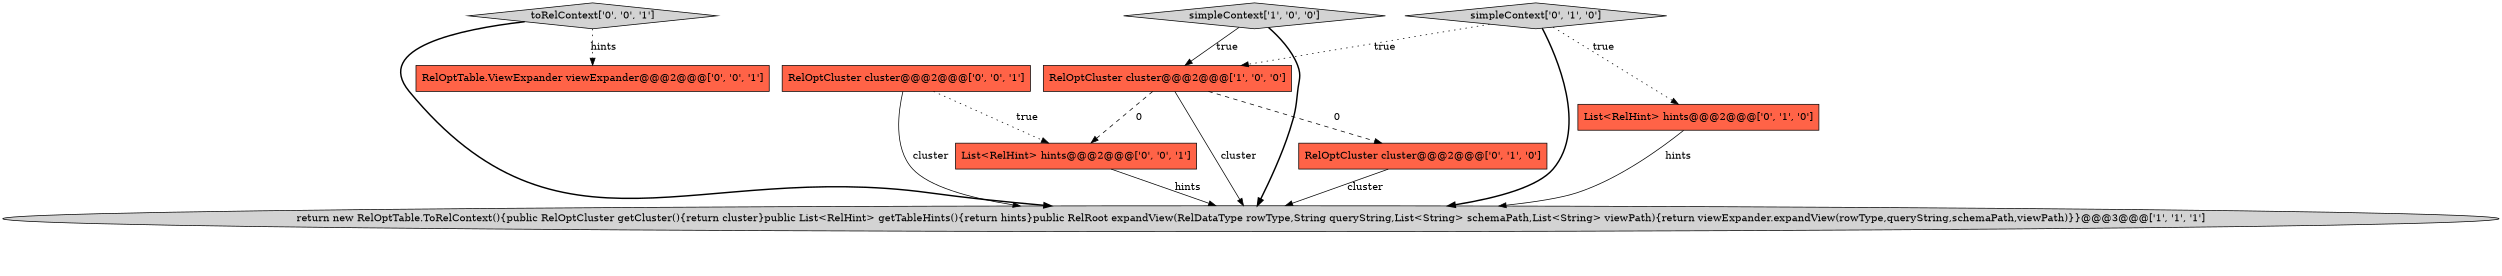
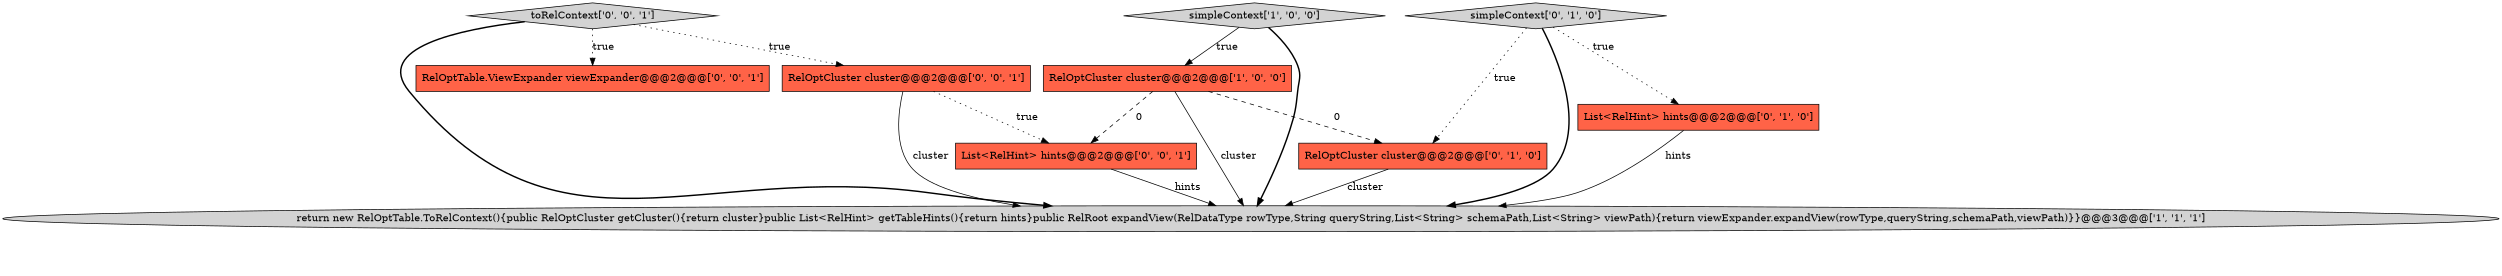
edge "toRelContext['0', '0', '1']" -> "RelOptCluster cluster@@@2@@@['0', '0', '1']": added, label "true"
edge "simpleContext['0', '1', '0']" -> "RelOptCluster cluster@@@2@@@['1', '0', '0']": now "simpleContext['0', '1', '0']" -> "RelOptCluster cluster@@@2@@@['0', '1', '0']"
edge "toRelContext['0', '0', '1']" -> "RelOptTable.ViewExpander viewExpander@@@2@@@['0', '0', '1']": label "hints" -> "true"
